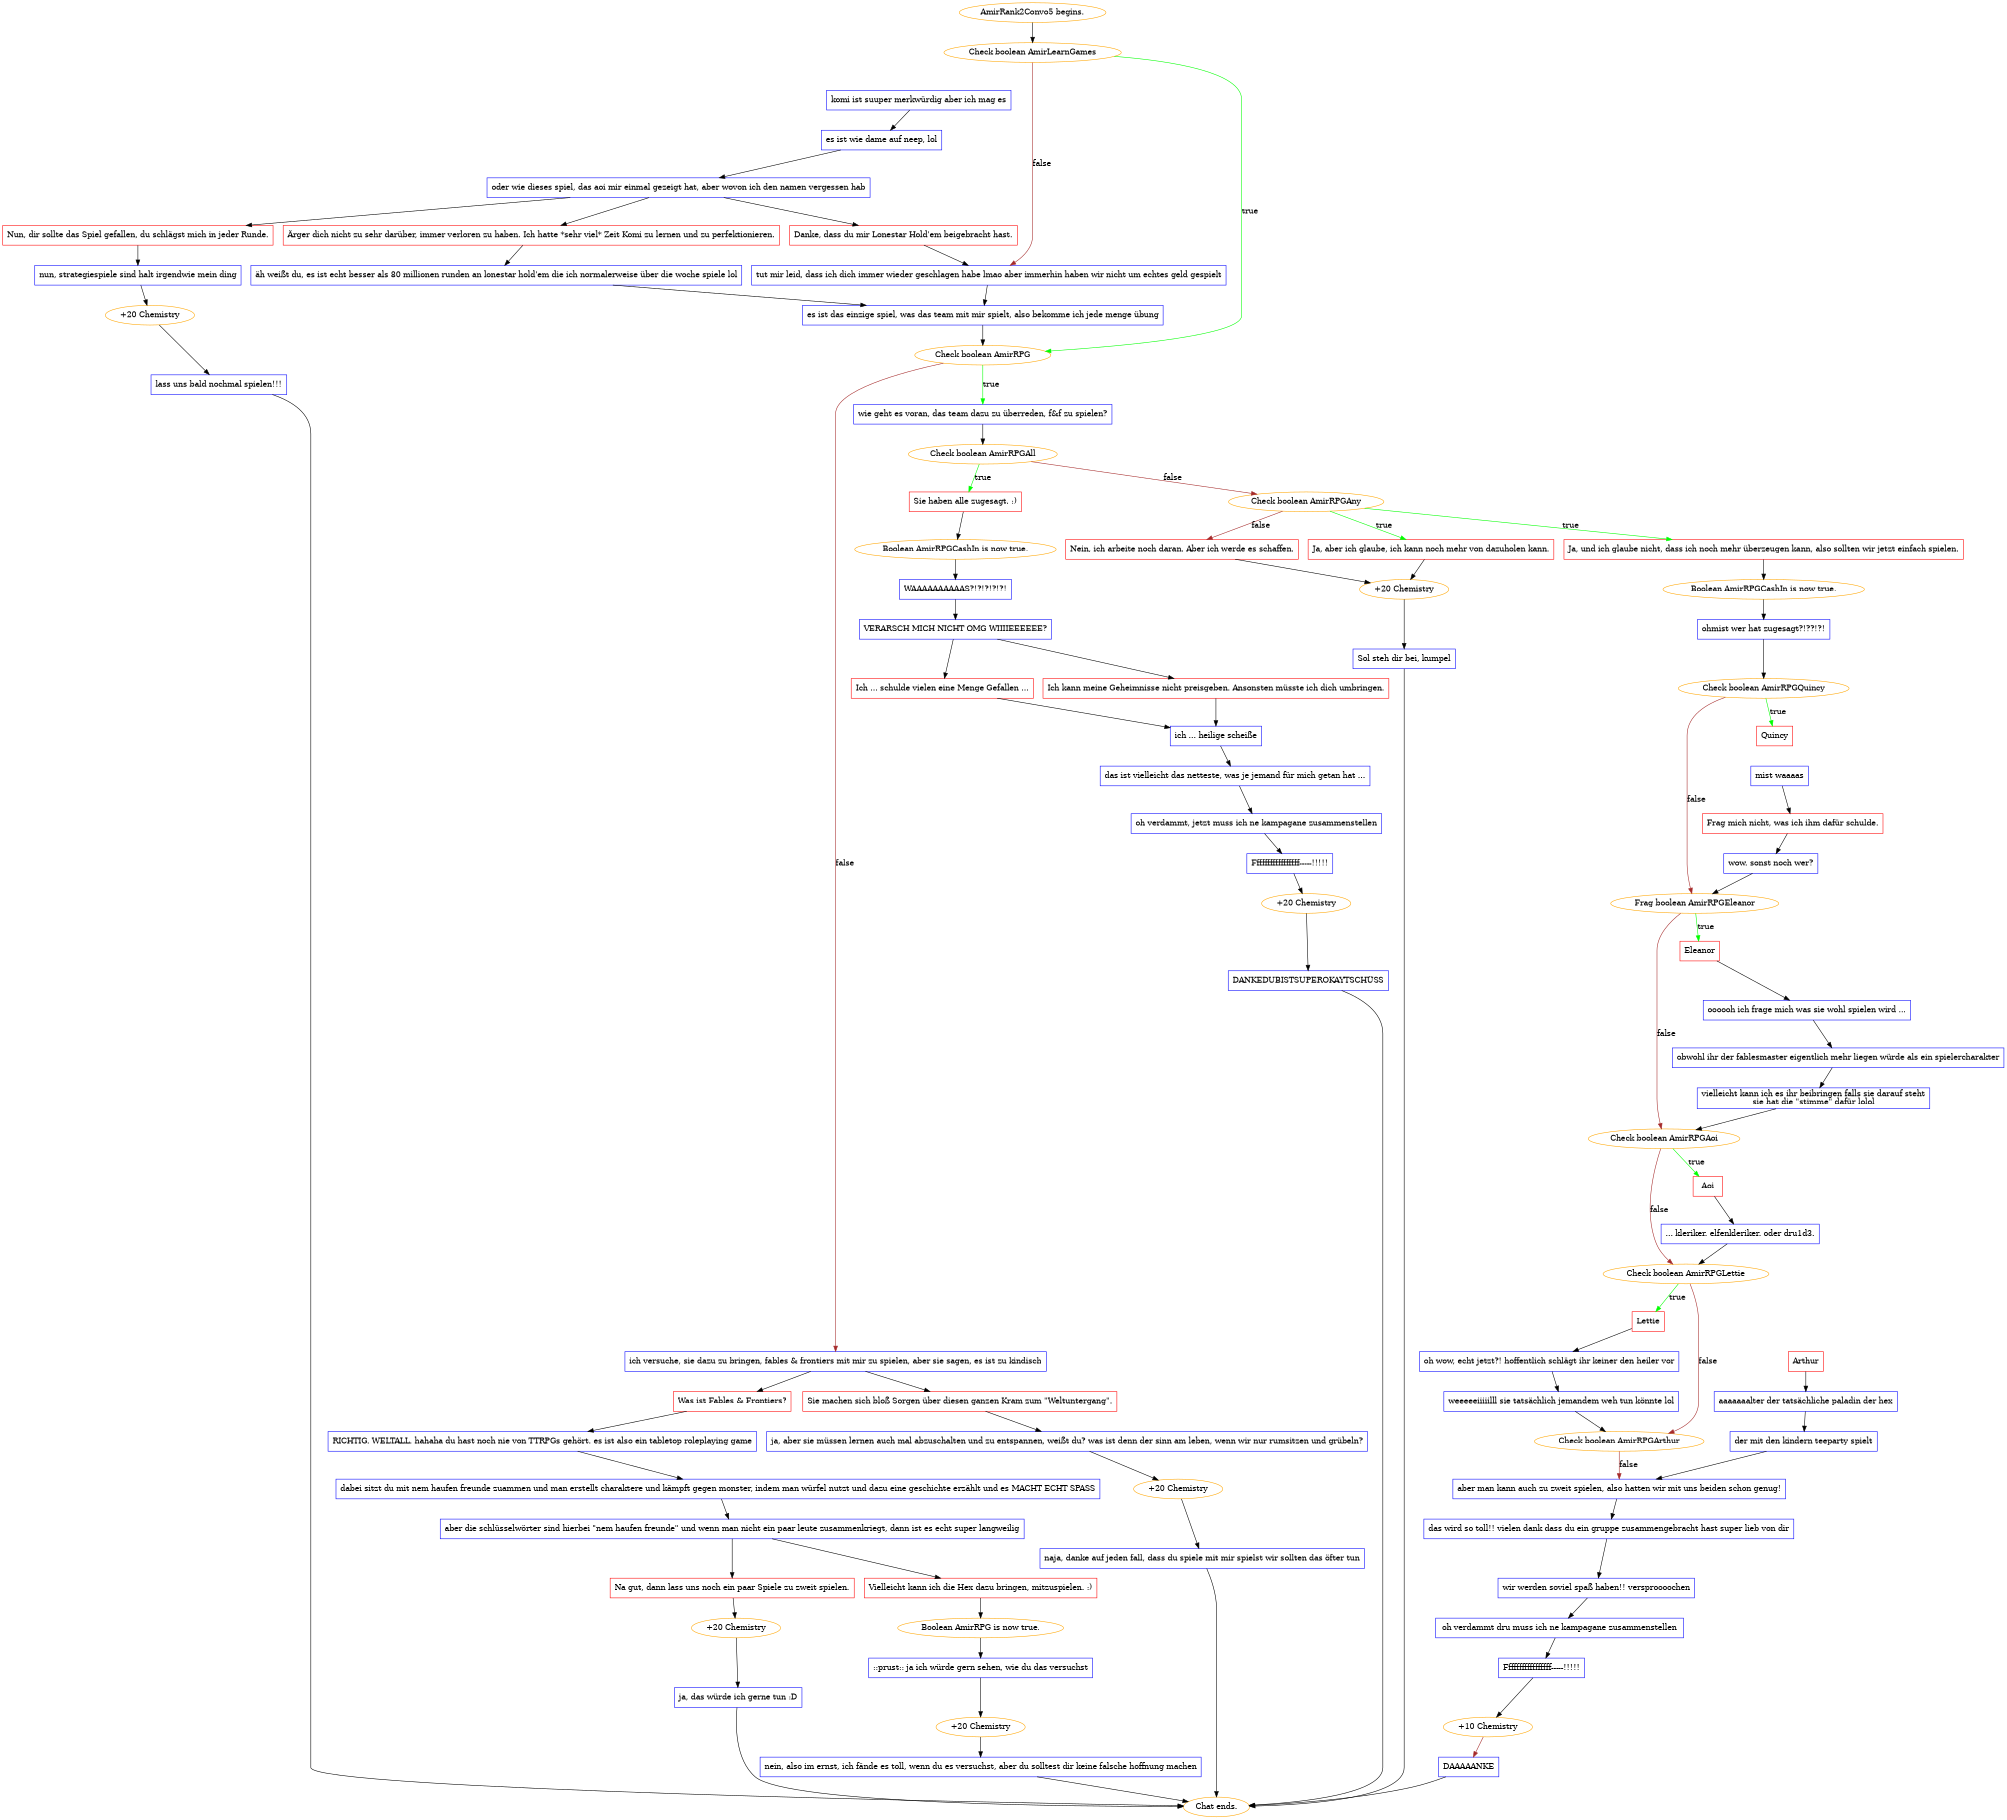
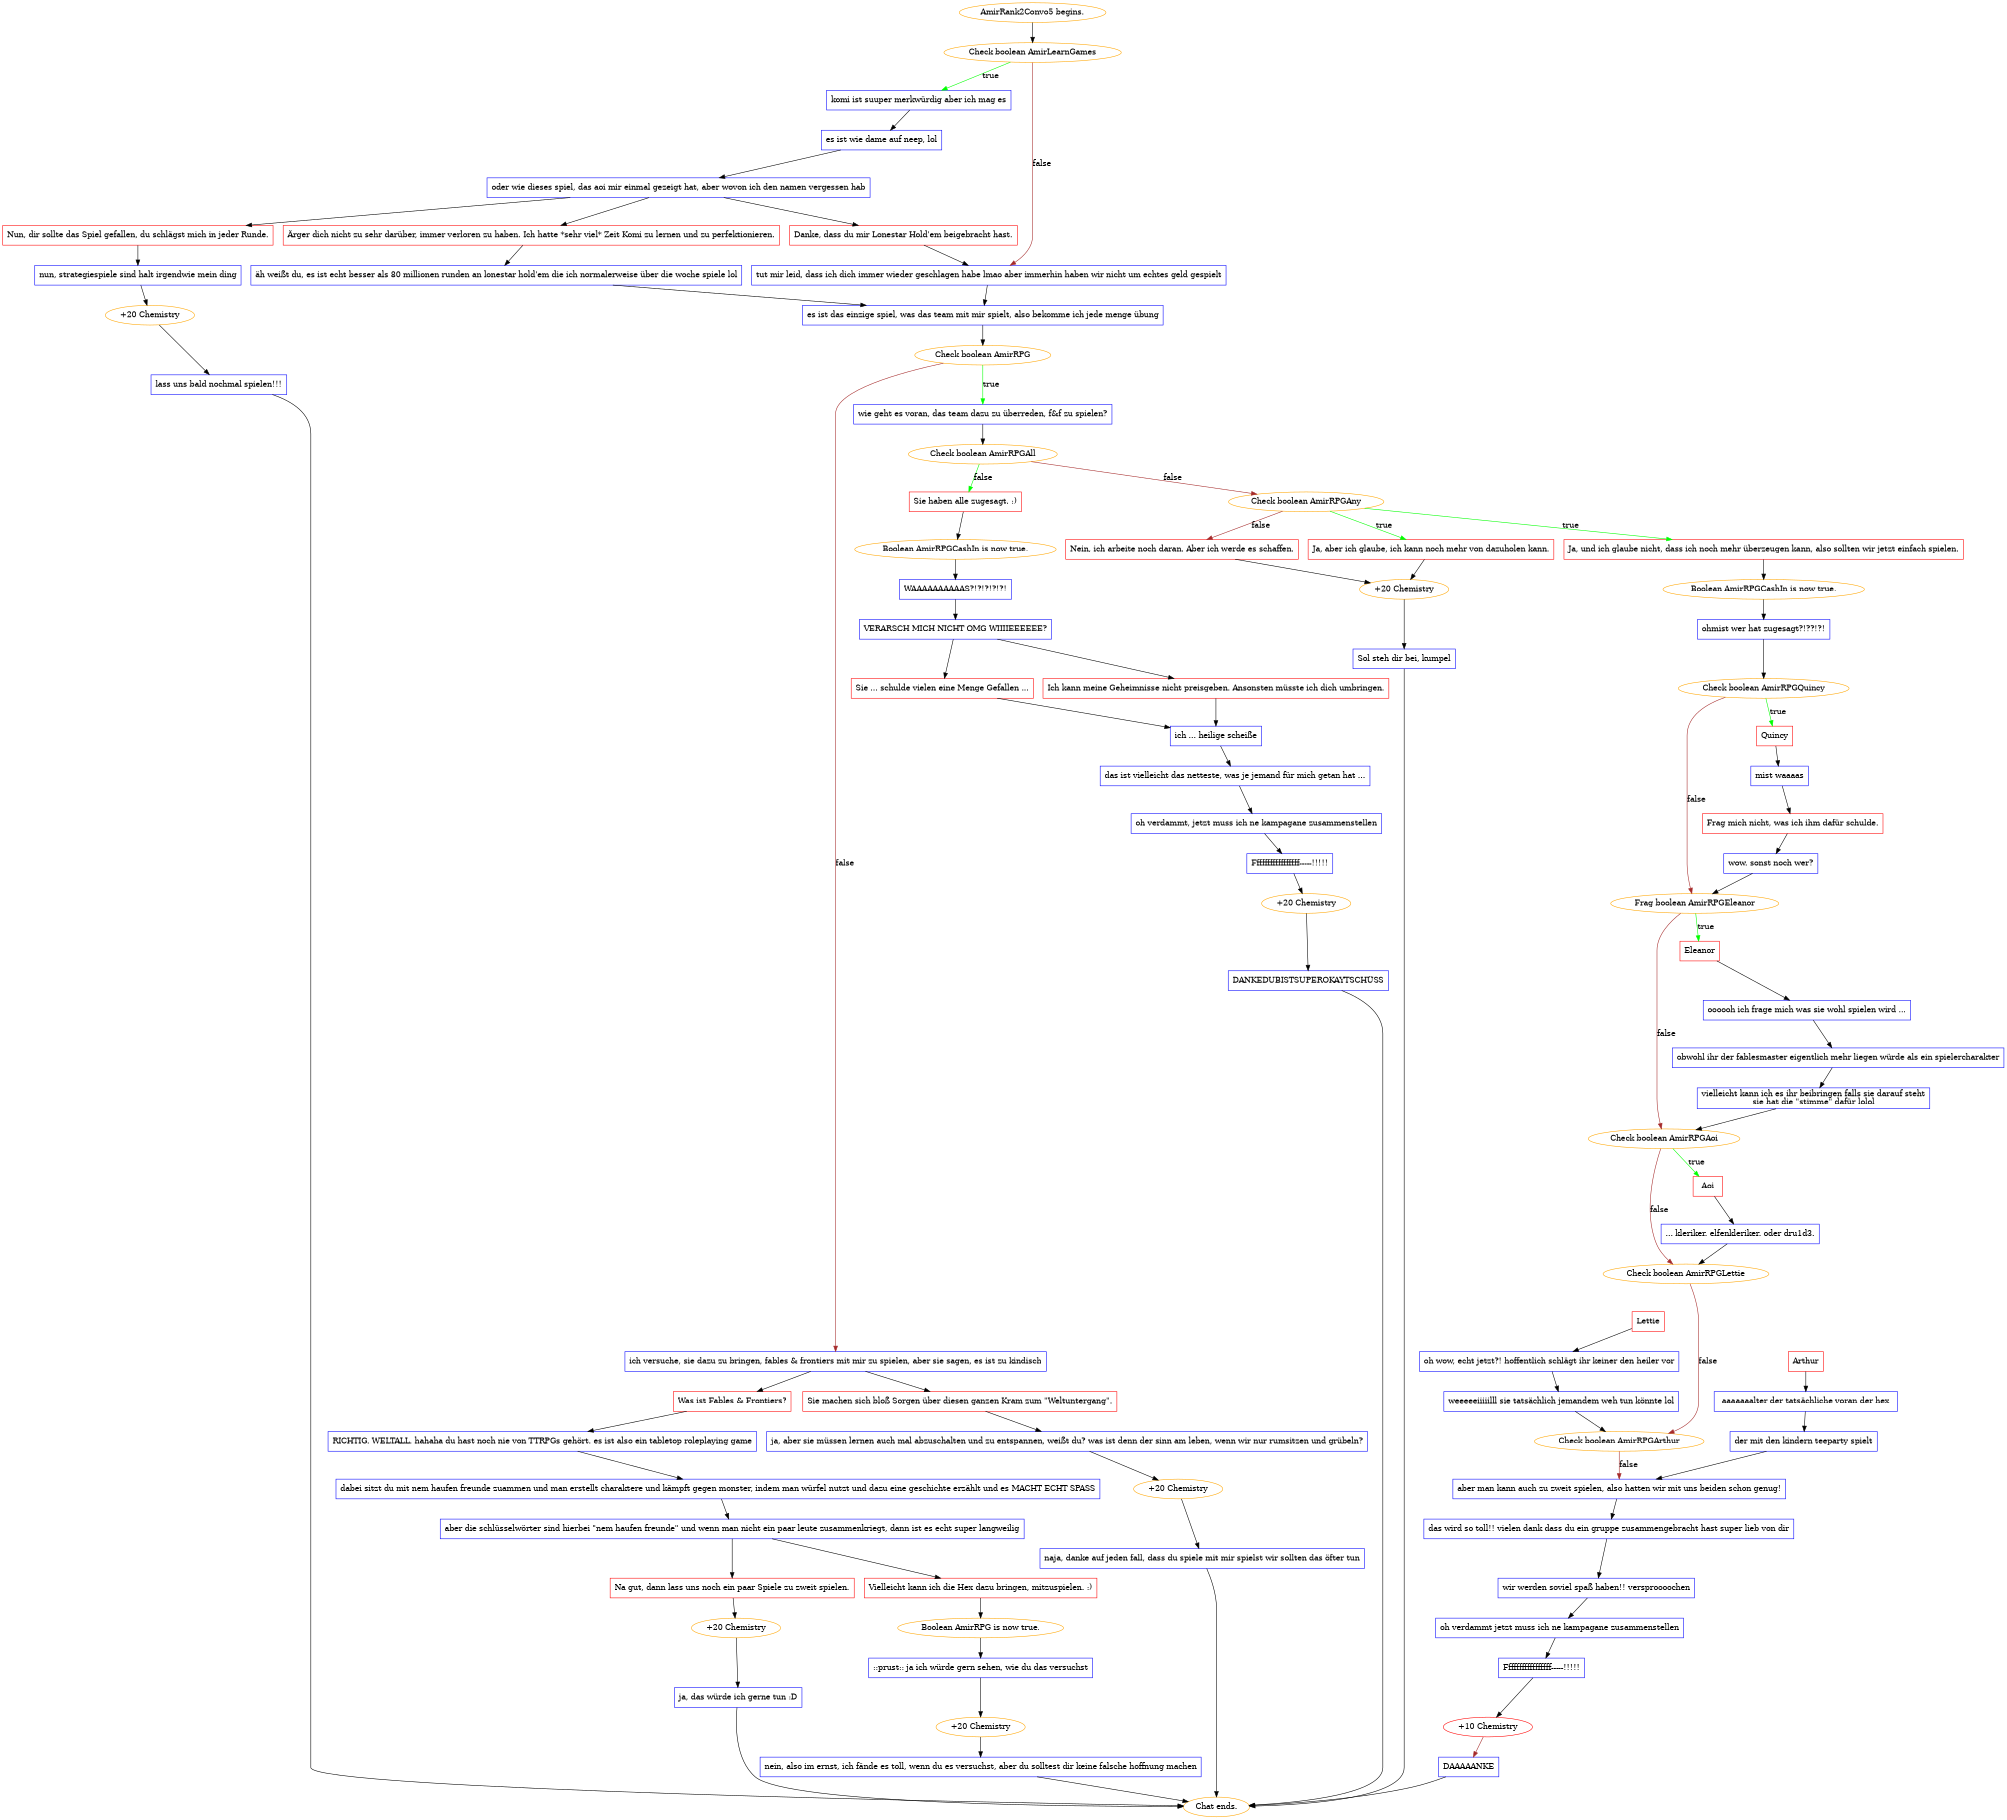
edge "Check boolean AmirLearnGames" -> "Check boolean AmirRPG": now "Check boolean AmirLearnGames" -> "komi ist suuper merkwürdig aber ich mag es"
edge "Check boolean AmirRPGAll" -> "Sie haben alle zugesagt. :)": label "true" -> "false"
node "Ich ... schulde vielen eine Menge Gefallen ...": label "Ich ... schulde vielen eine Menge Gefallen ..." -> "Sie ... schulde vielen eine Menge Gefallen ..."
edge "Quincy" -> "mist waaaas": added
edge "Check boolean AmirRPGLettie" -> "Lettie": removed, label "true"
node "aaaaaaalter der tatsächliche paladin der hex": label "aaaaaaalter der tatsächliche paladin der hex" -> "aaaaaaalter der tatsächliche voran der hex"
node "oh verdammt dru muss ich ne kampagane zusammenstellen": label "oh verdammt dru muss ich ne kampagane zusammenstellen" -> "oh verdammt jetzt muss ich ne kampagane zusammenstellen"
node "+10 Chemistry": color orange -> red
